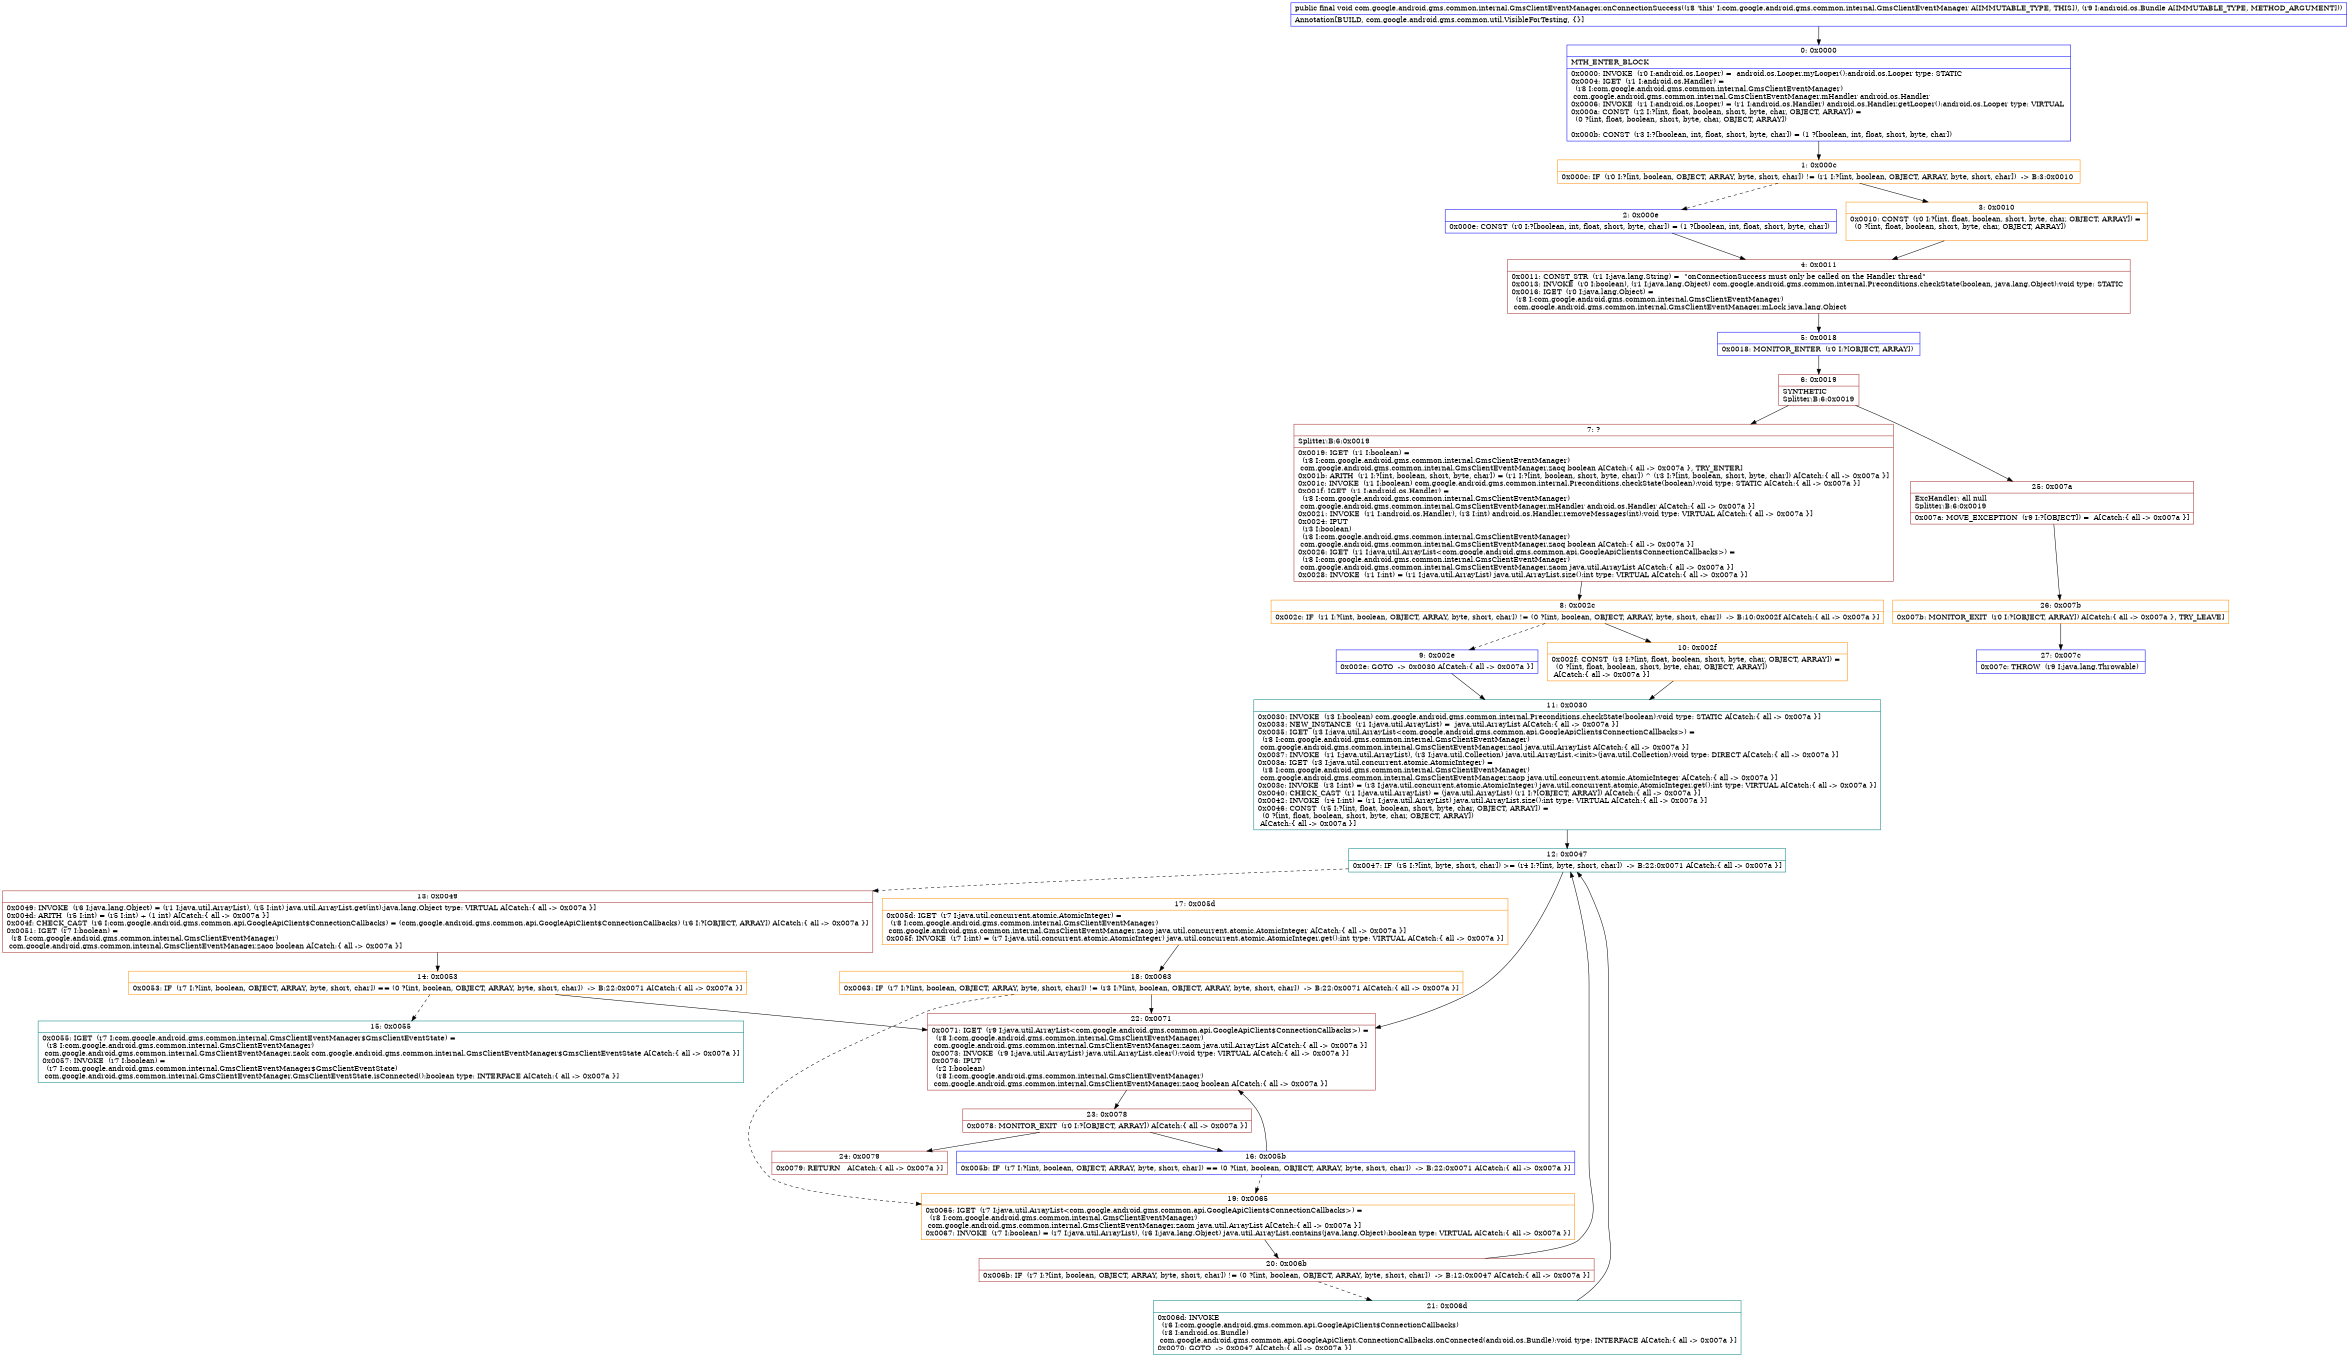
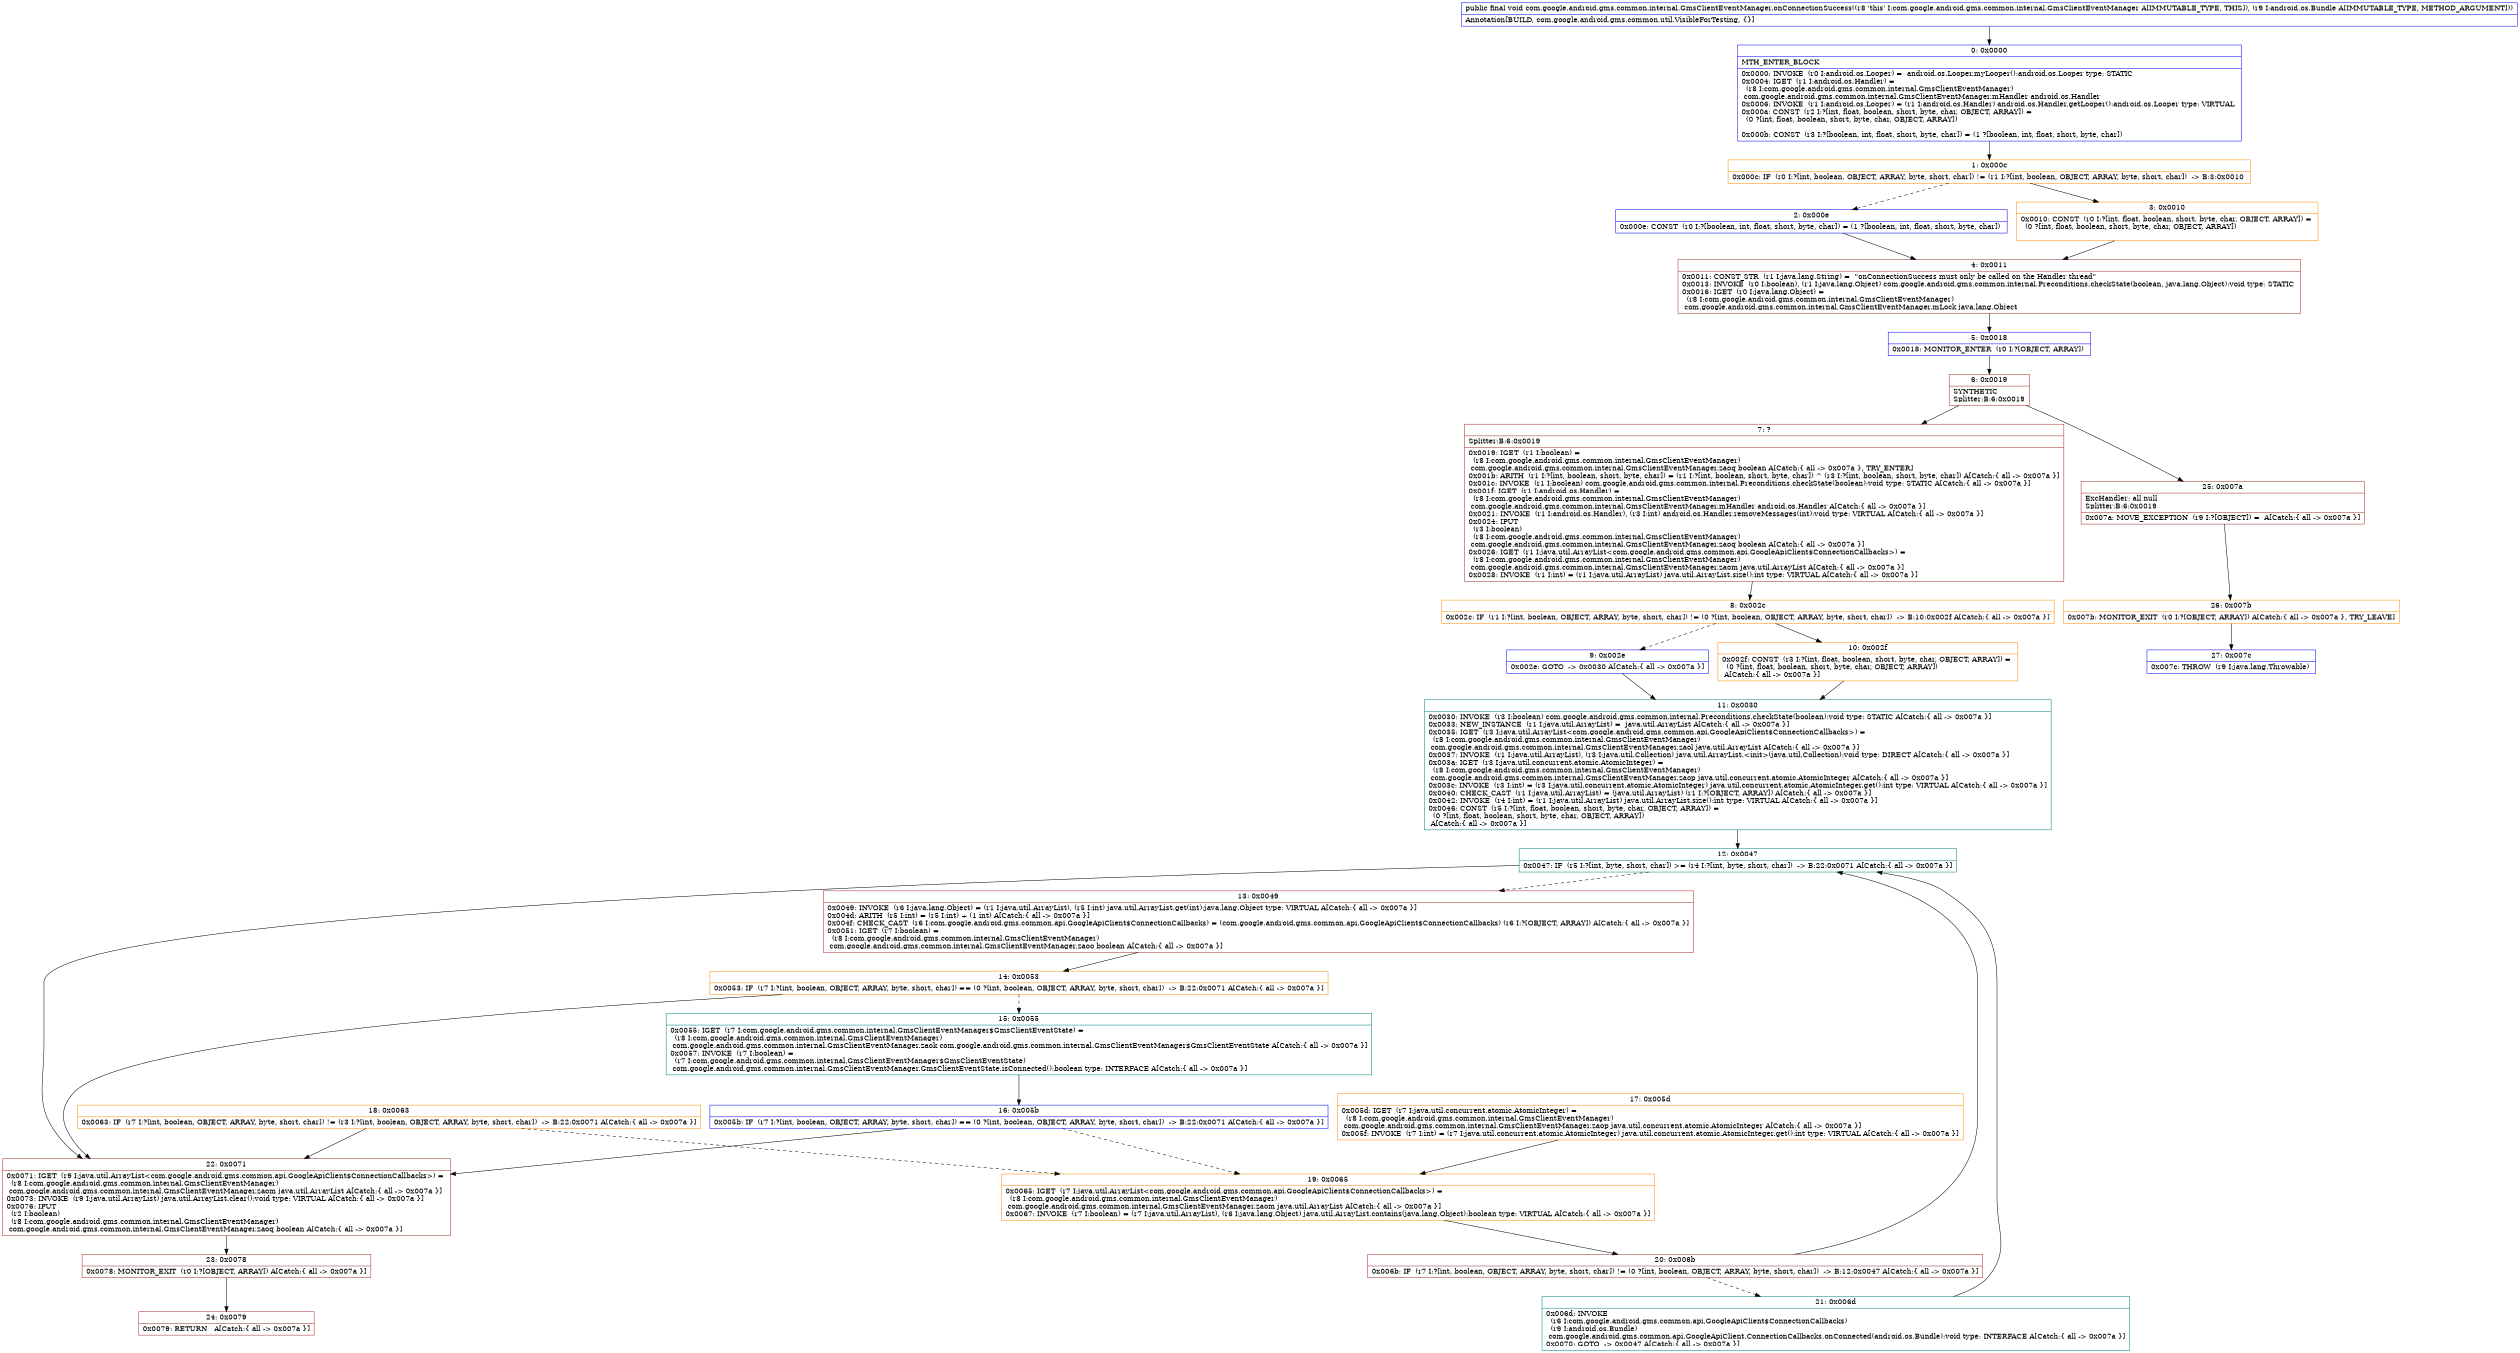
edge "17: 0x005d" -> "18: 0x0063": now "17: 0x005d" -> "19: 0x0065"
edge "23: 0x0078" -> "16: 0x005b": now "15: 0x0055" -> "16: 0x005b"
node "21: 0x006d": text "(r8 I:android.os.Bundle)" -> "(r9 I:android.os.Bundle)"
